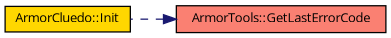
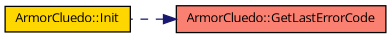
node "ArmorTools::GetLastErrorCode": label "ArmorTools::GetLastErrorCode" -> "ArmorCluedo::GetLastErrorCode"
